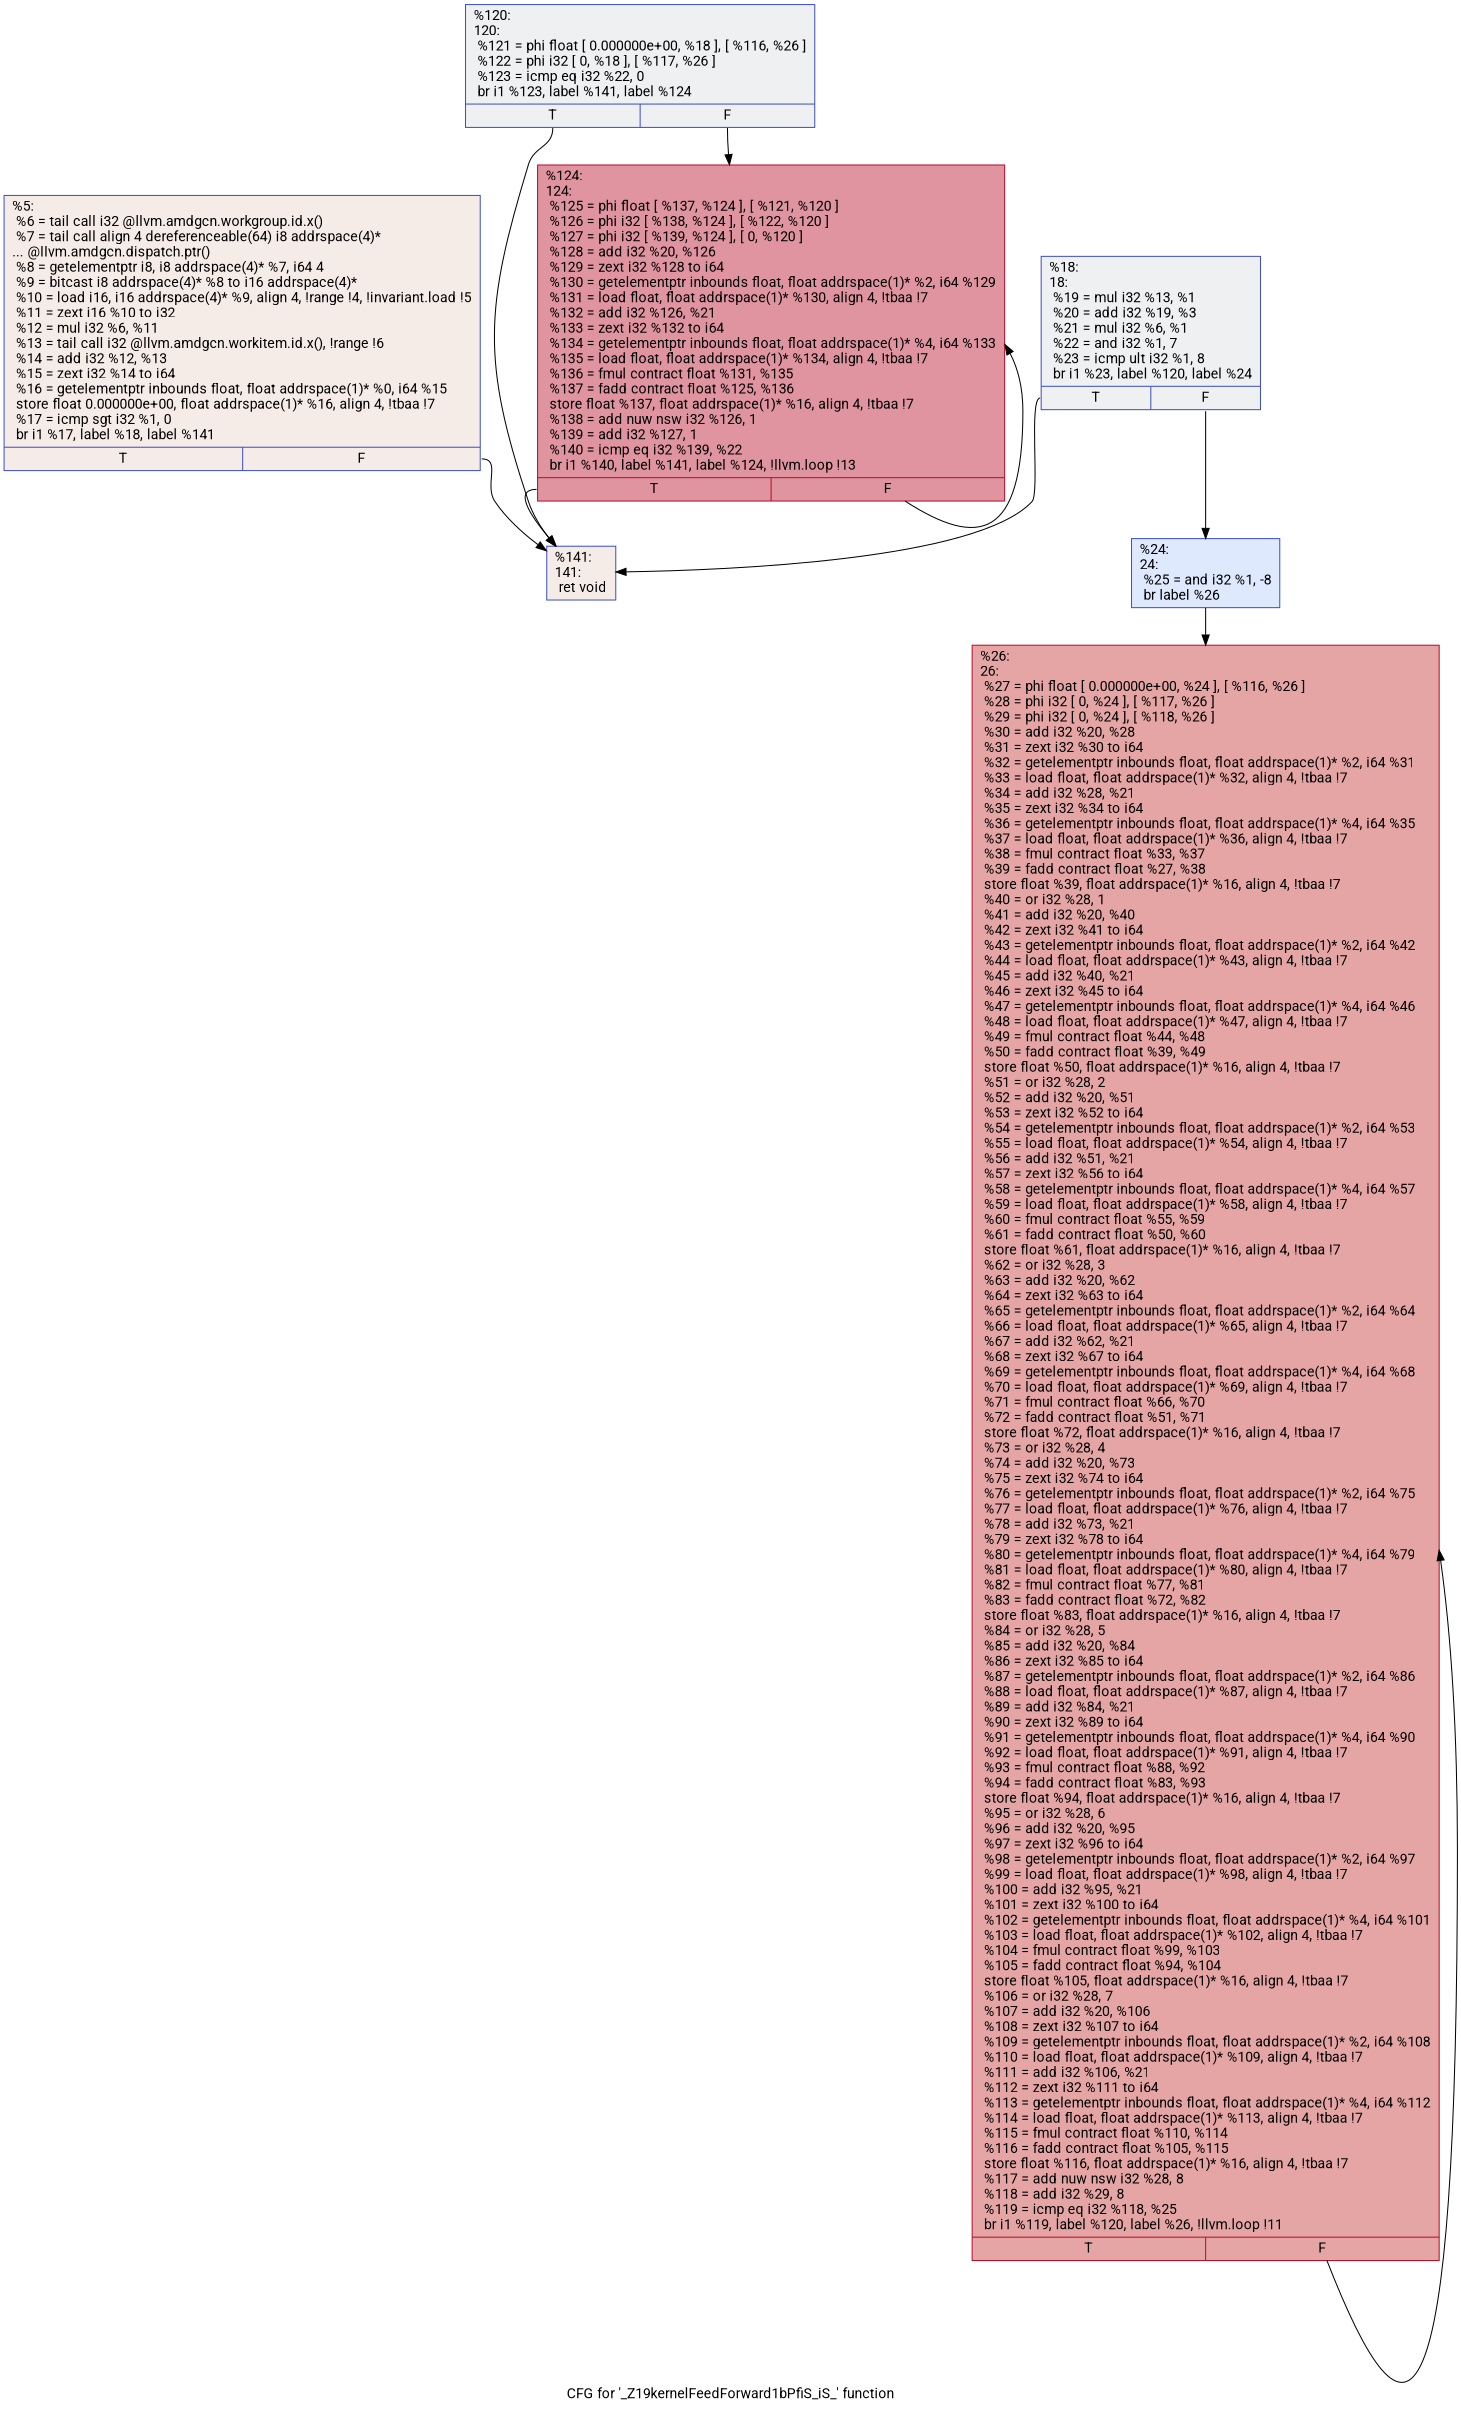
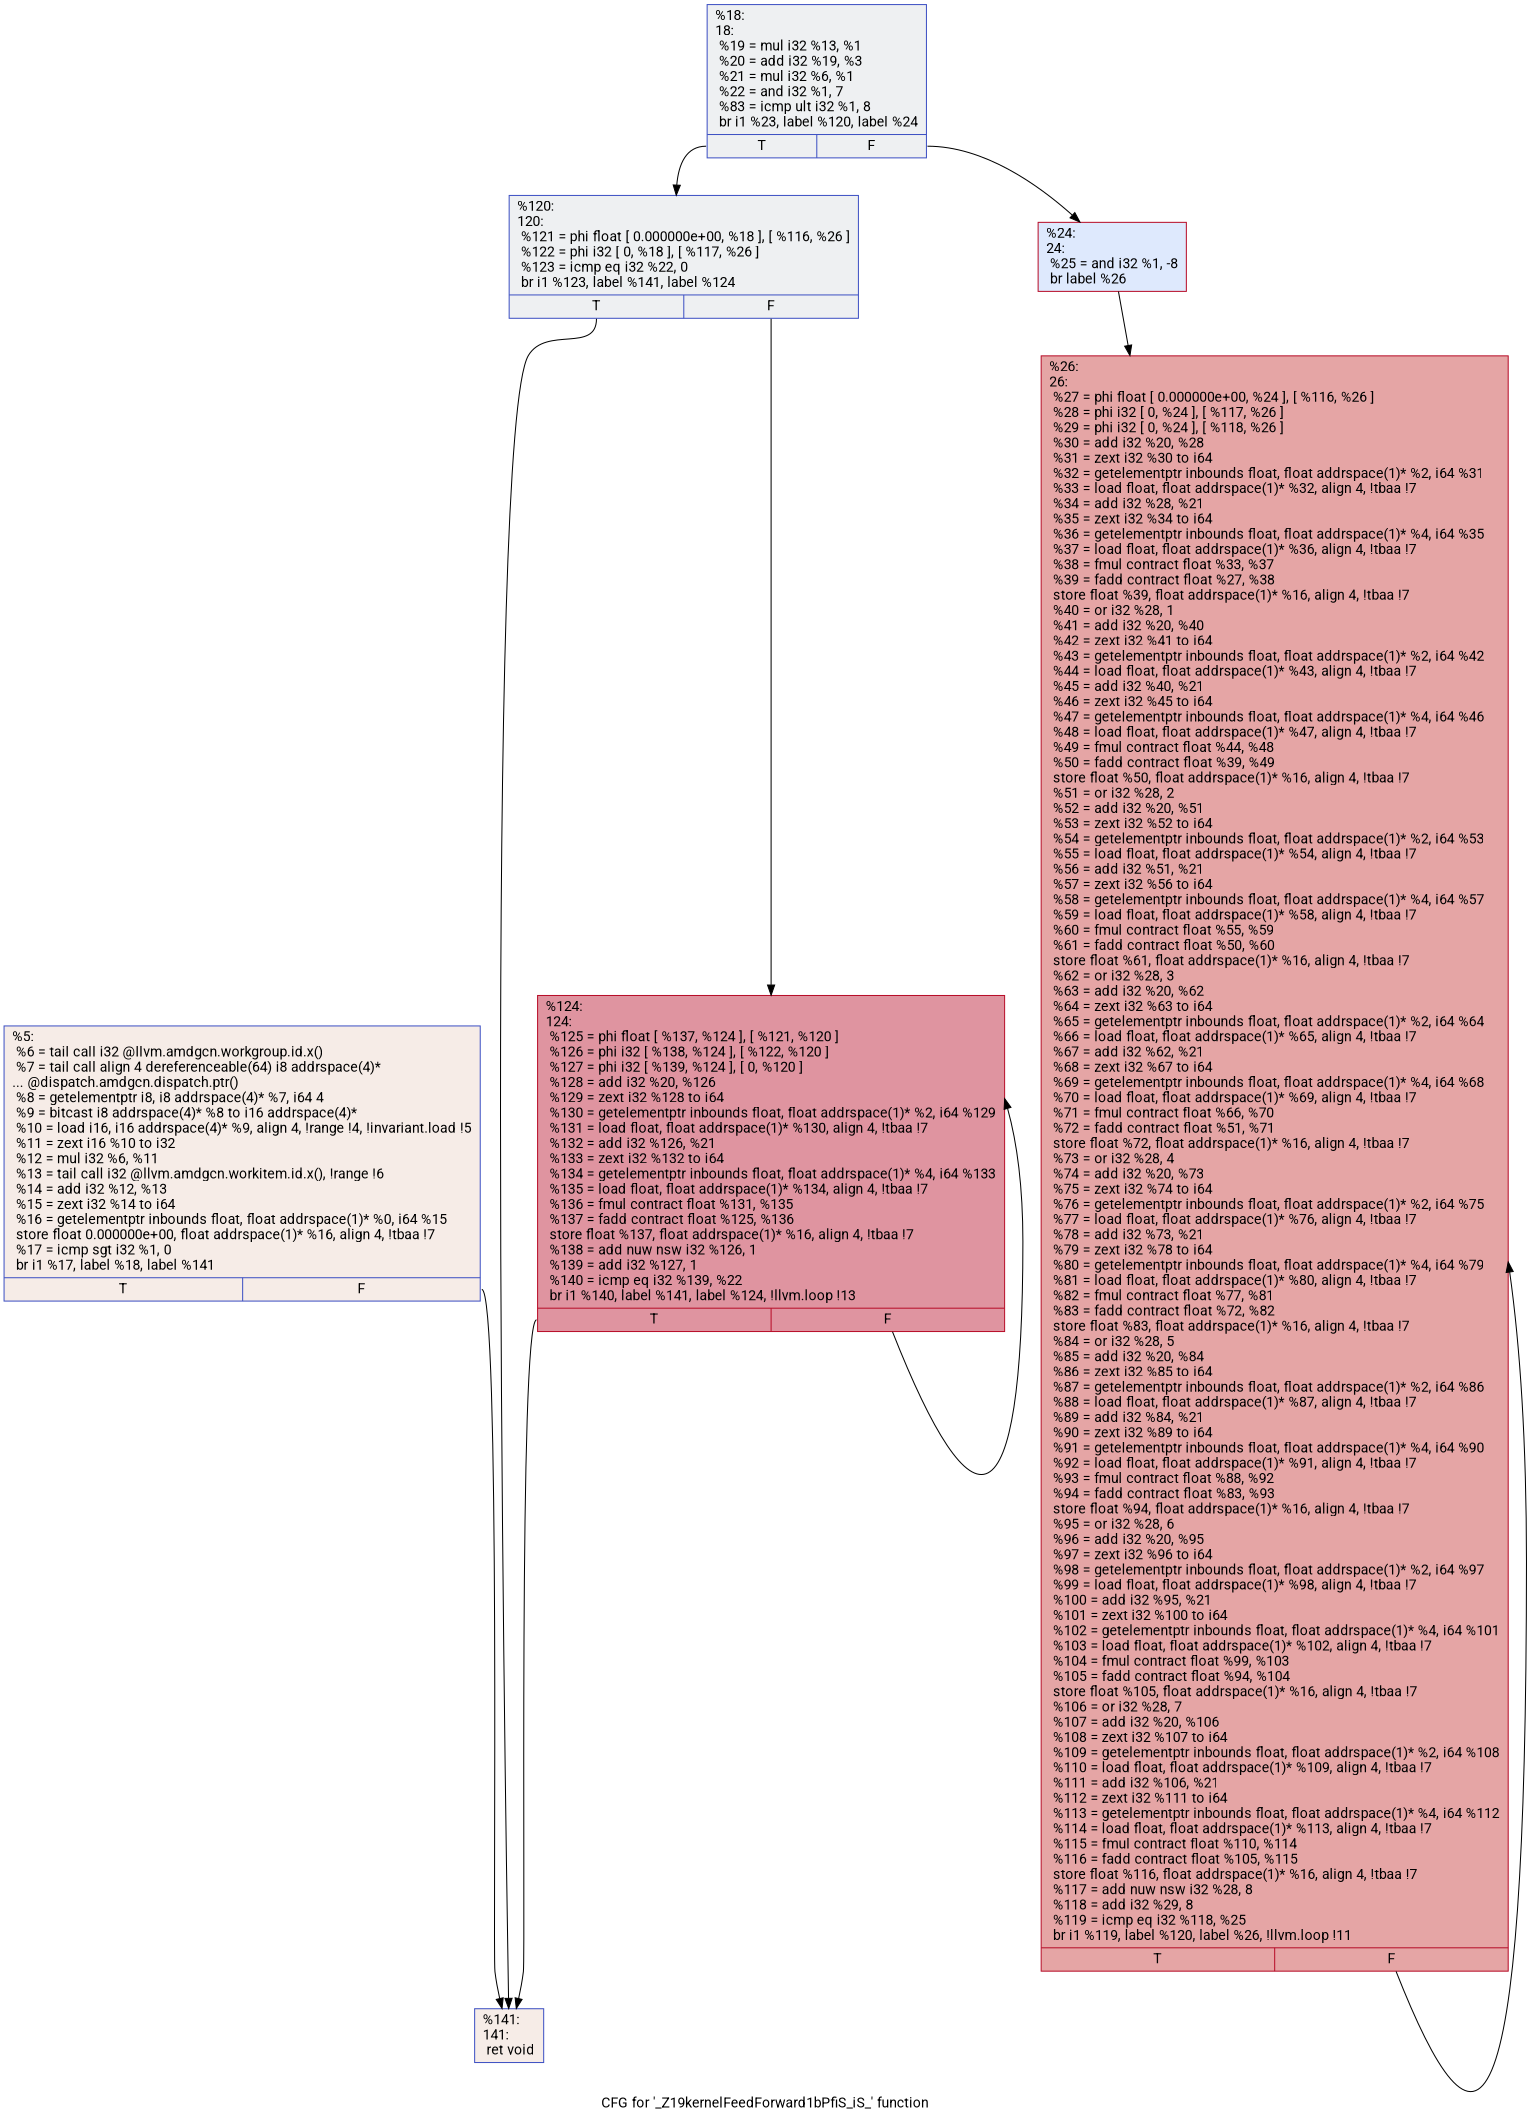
node "%5:": text "... @llvm.amdgcn.dispatch.ptr()" -> "... @dispatch.amdgcn.dispatch.ptr()"
node "%18:": text "%23 = icmp ult i32 %1, 8" -> "%83 = icmp ult i32 %1, 8"
edge "%18:" -> "%141:": now "%18:" -> "%120:"
node "%24:": color #3d50c3ff -> #b70d28ff
